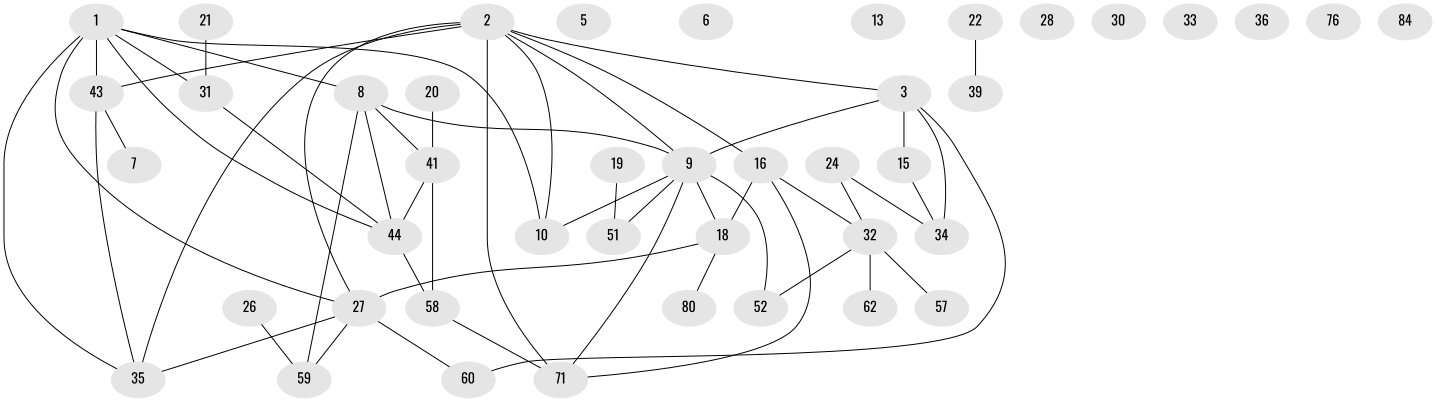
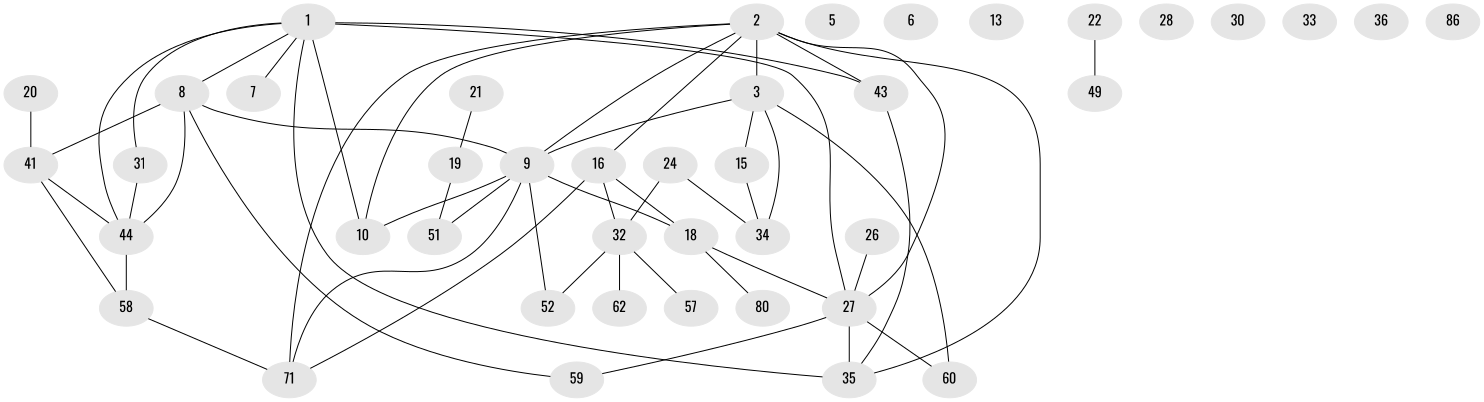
node "76": removed
node "84": label "84" -> "86"
edge "21" -- "31": now "21" -- "19"
node "39": label "39" -> "49"
edge "43" -- "7": now "1" -- "7"
edge "26" -- "59": now "26" -- "27"
